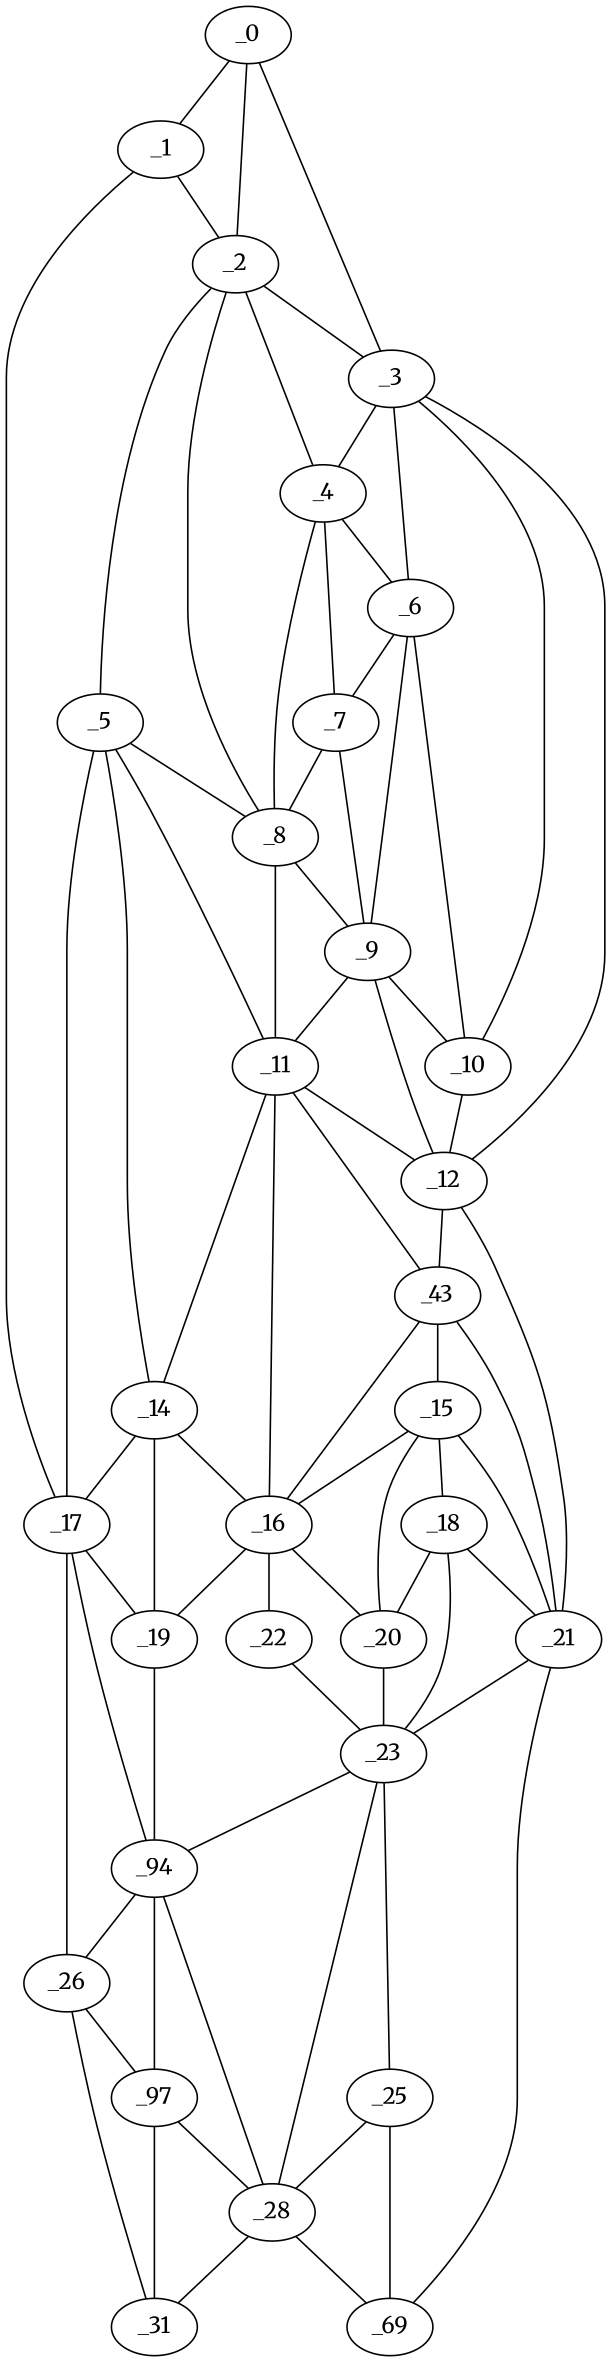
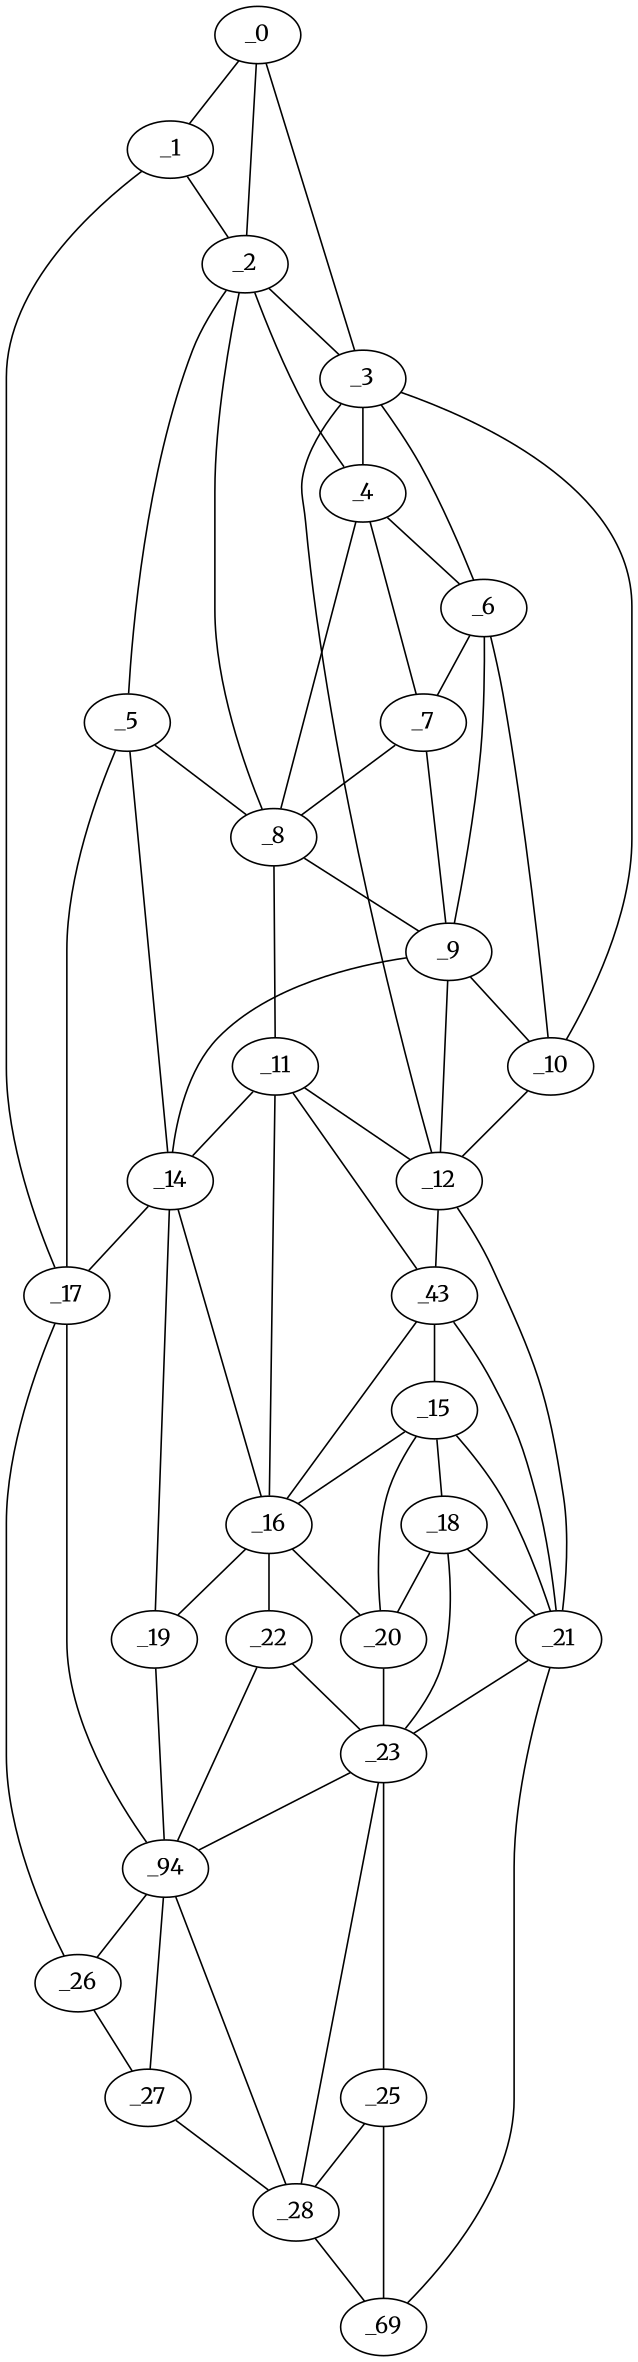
edge "_5" -- "_11": removed
edge "_9" -- "_11": now "_9" -- "_14"
edge "_17" -- "_19": removed
edge "_22" -- "_94": added
node "_97": label "_97" -> "_27"
node "_31": removed
